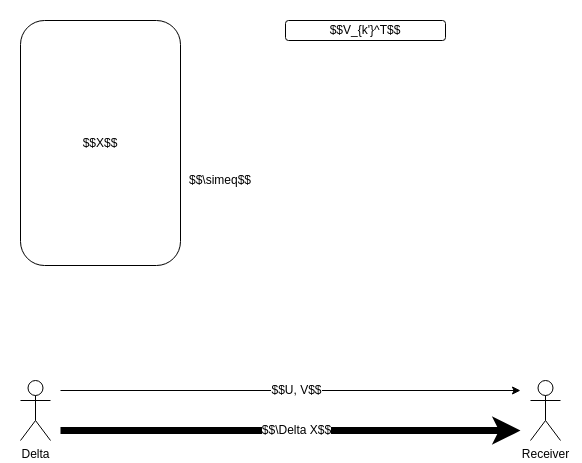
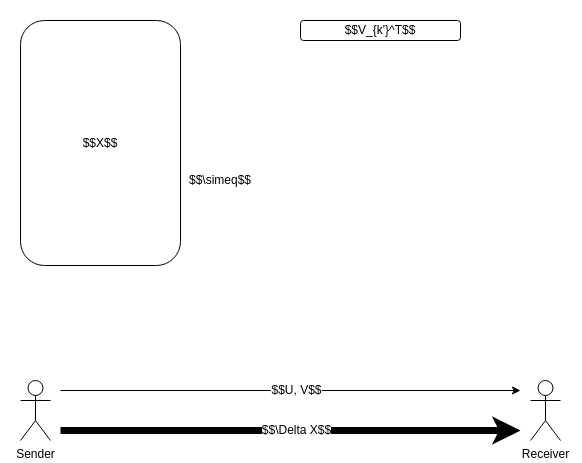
node "$$V_{k'}^T$$": moved (366, 31) -> (381, 31)
node "Delta": label "Delta" -> "Sender"
